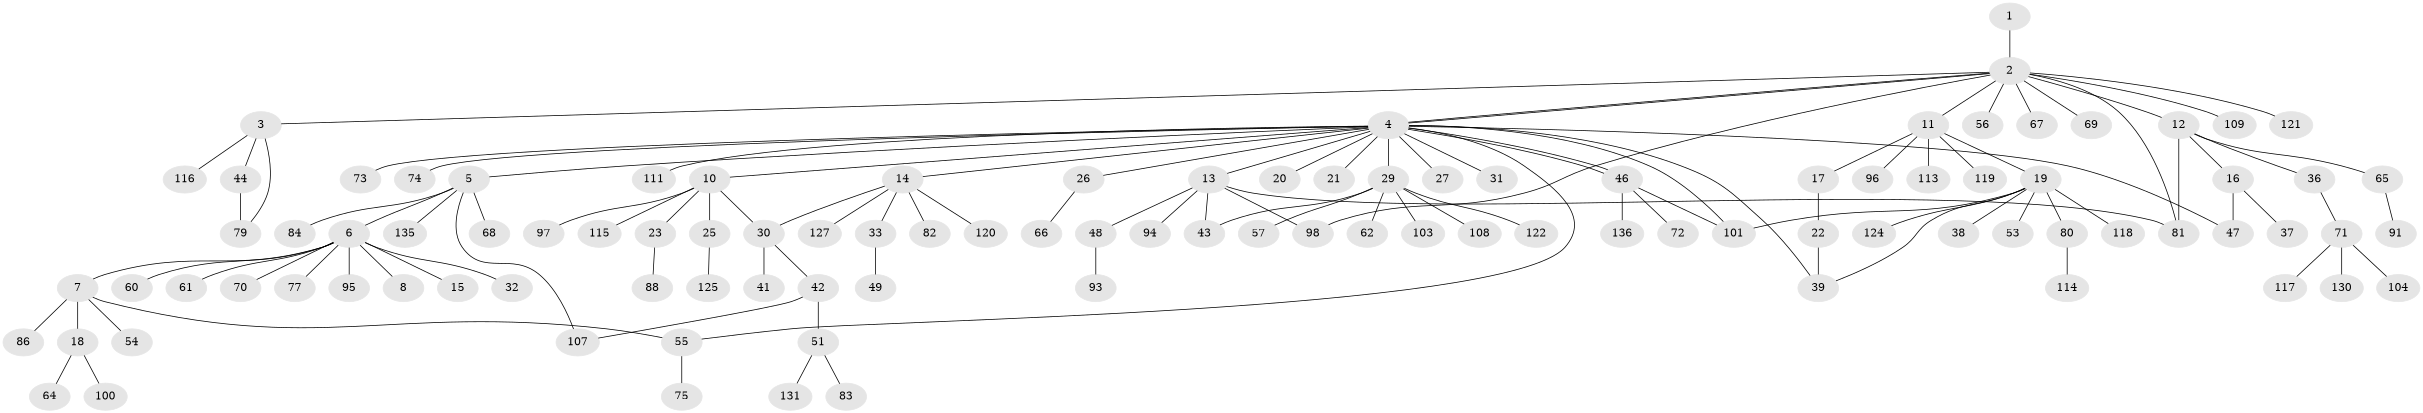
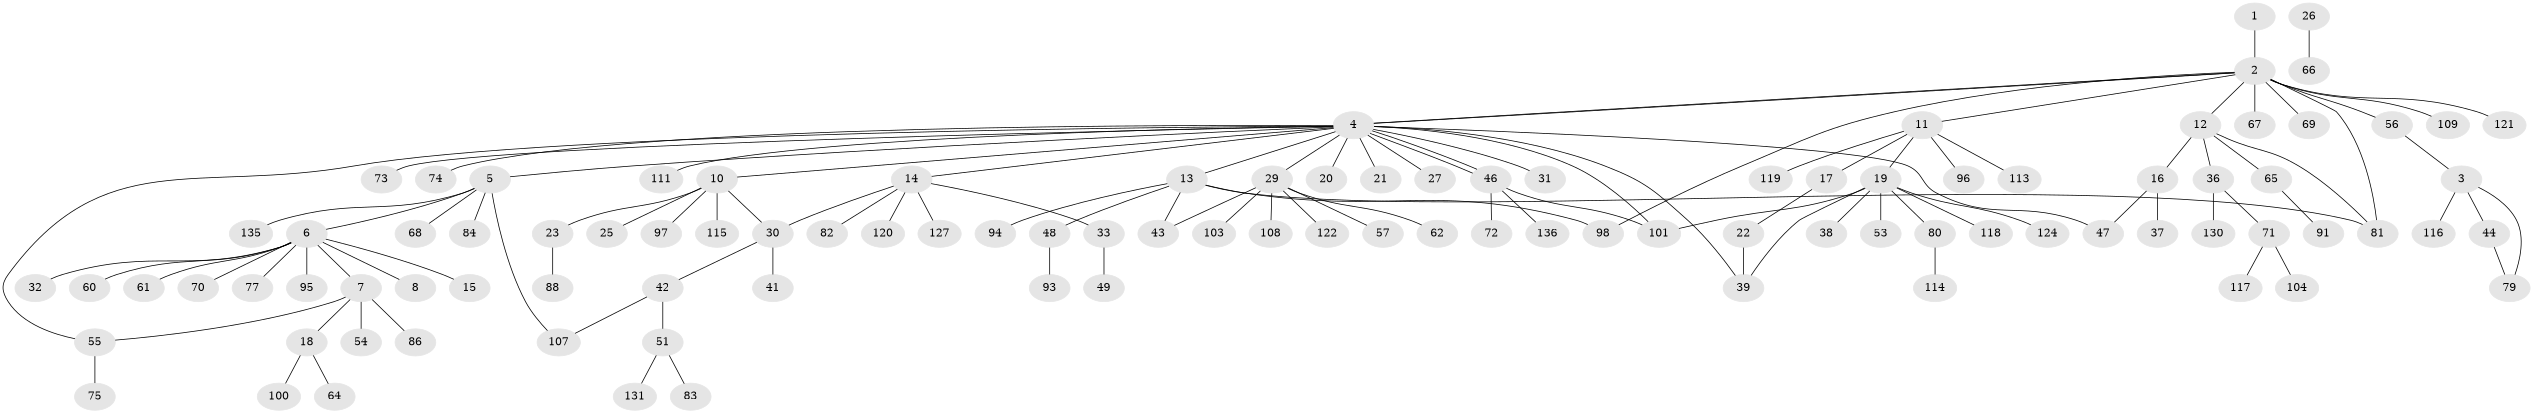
edge "2" -- "3": now "56" -- "3"
edge "4" -- "26": removed
edge "71" -- "130": now "36" -- "130"
node "125": removed
